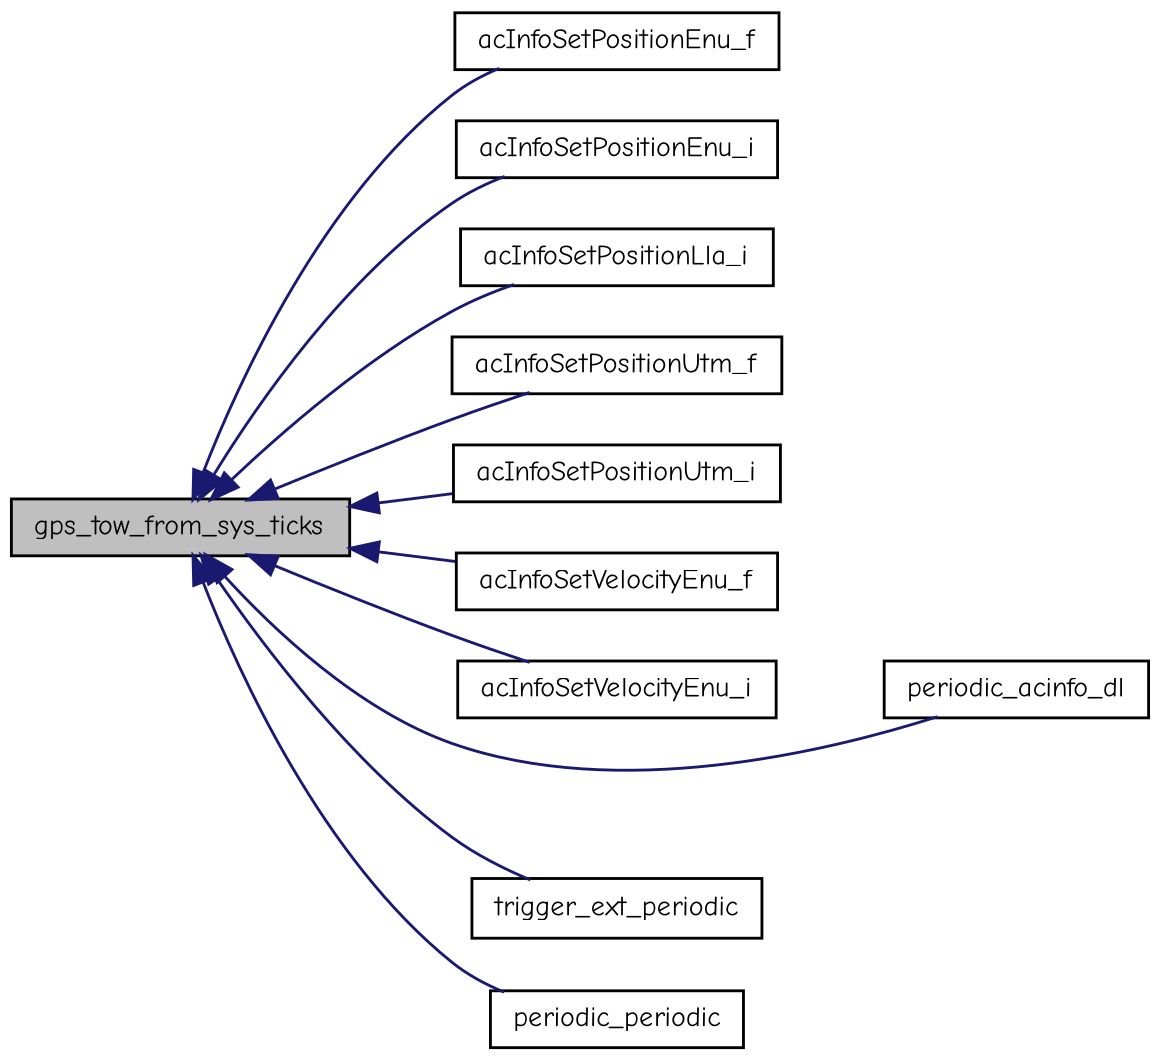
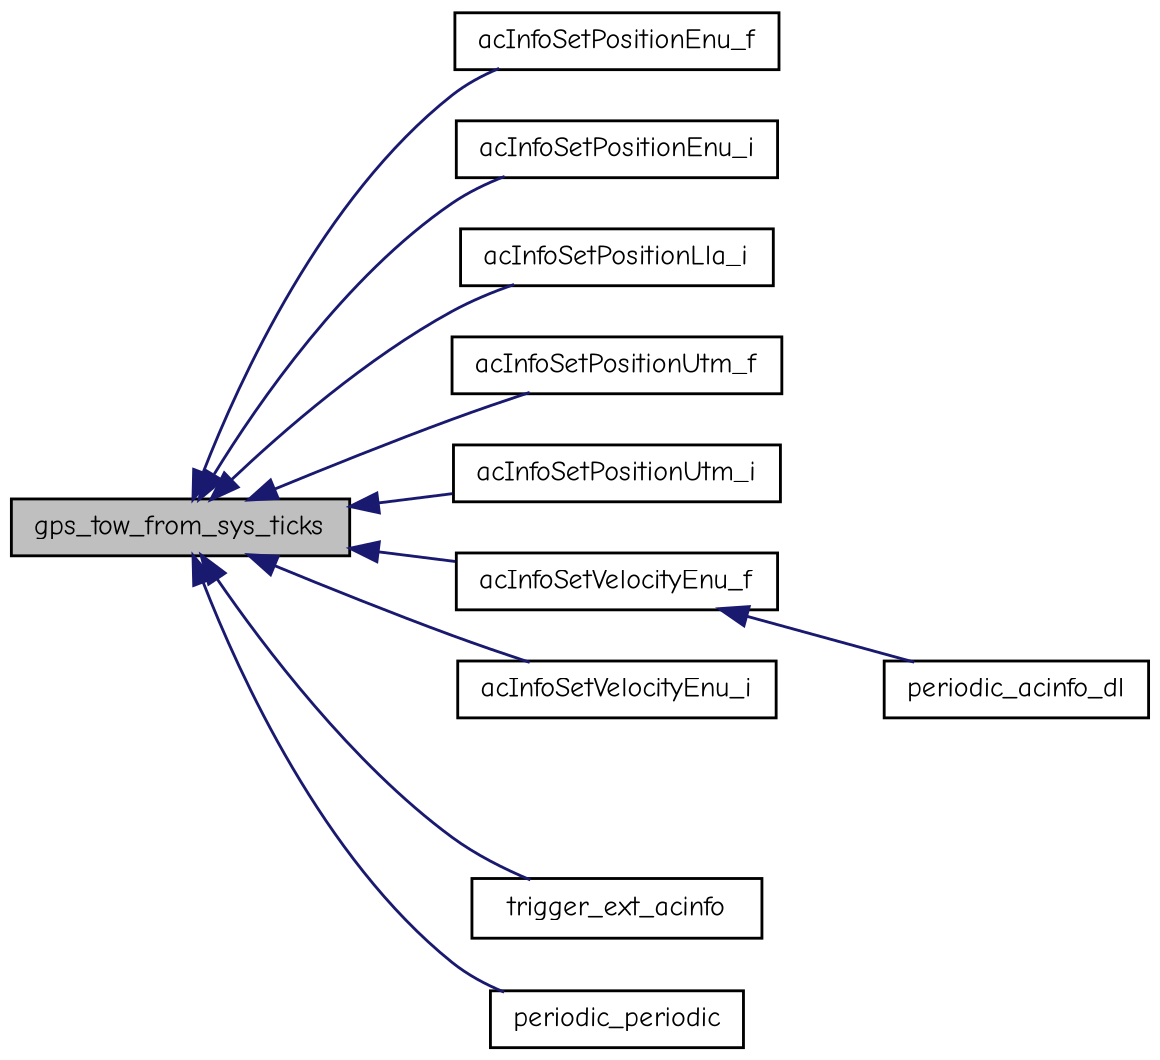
edge "periodic_acinfo_dl" -> "gps_tow_from_sys_ticks": now "periodic_acinfo_dl" -> "acInfoSetVelocityEnu_f"
node "trigger_ext_periodic": label "trigger_ext_periodic" -> "trigger_ext_acinfo"
